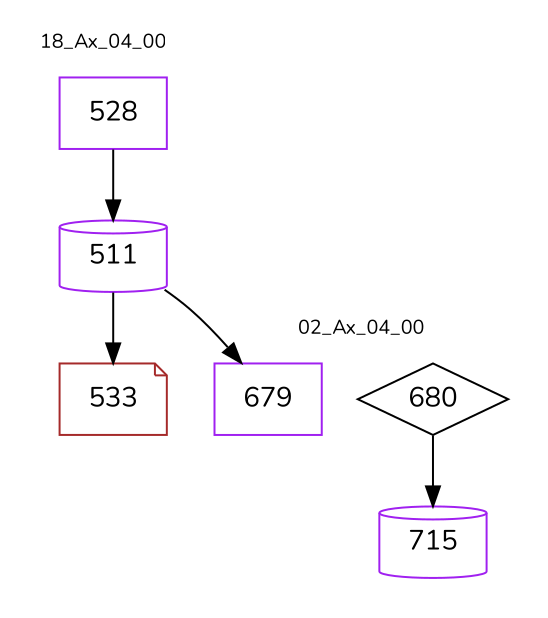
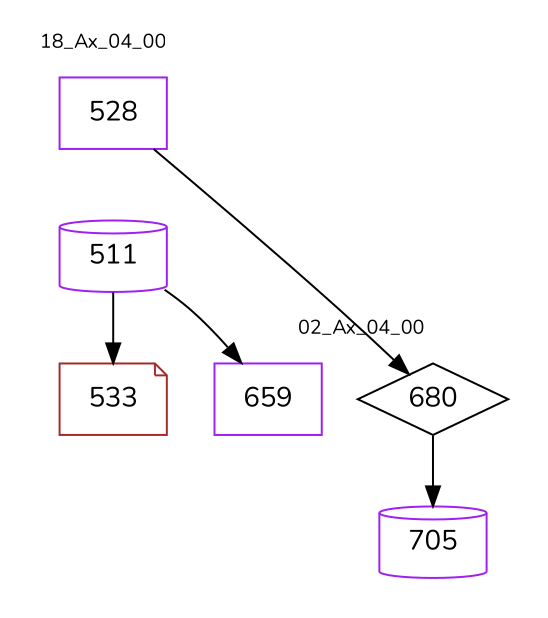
edge "528" -> "511": now "528" -> "680"
node "679": label "679" -> "659"
node "715": label "715" -> "705"
